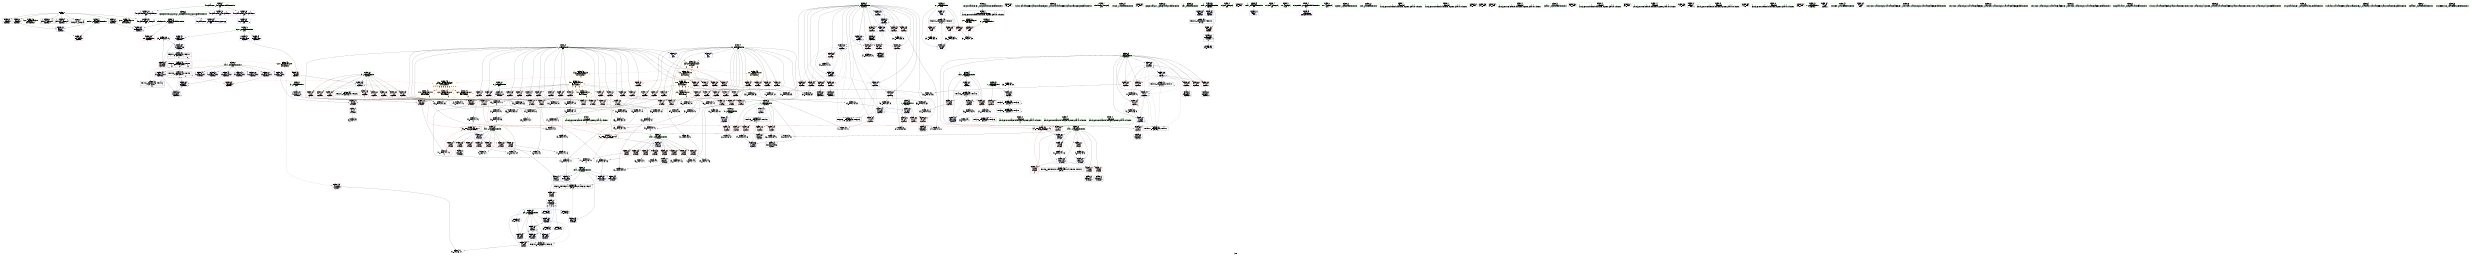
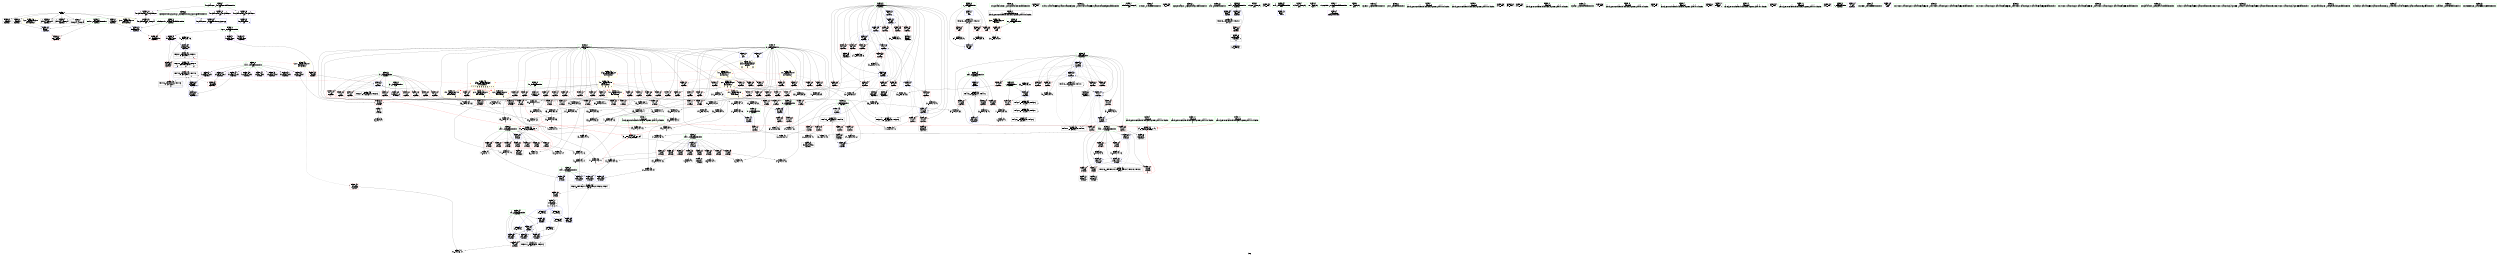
node "NodeID: 119": added
node "NodeID: 84": removed
